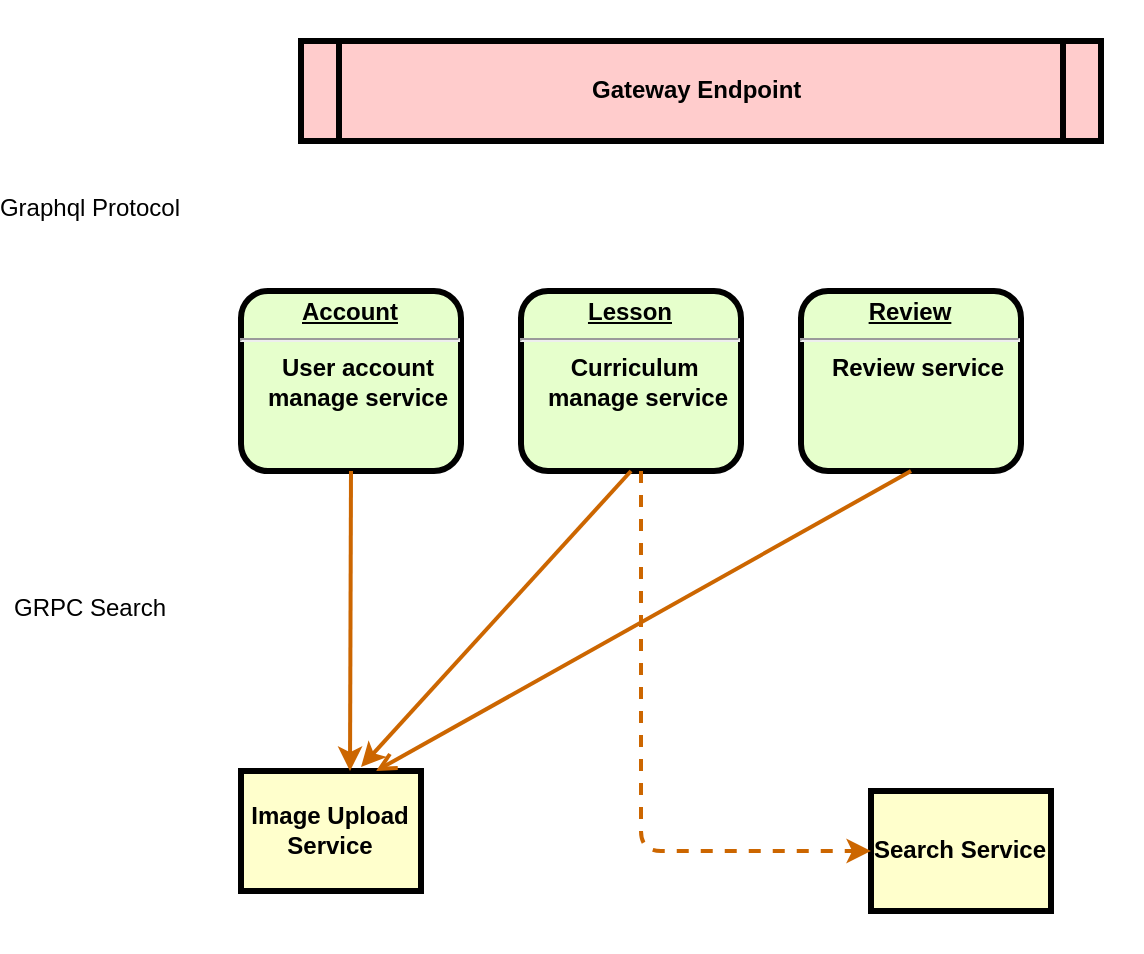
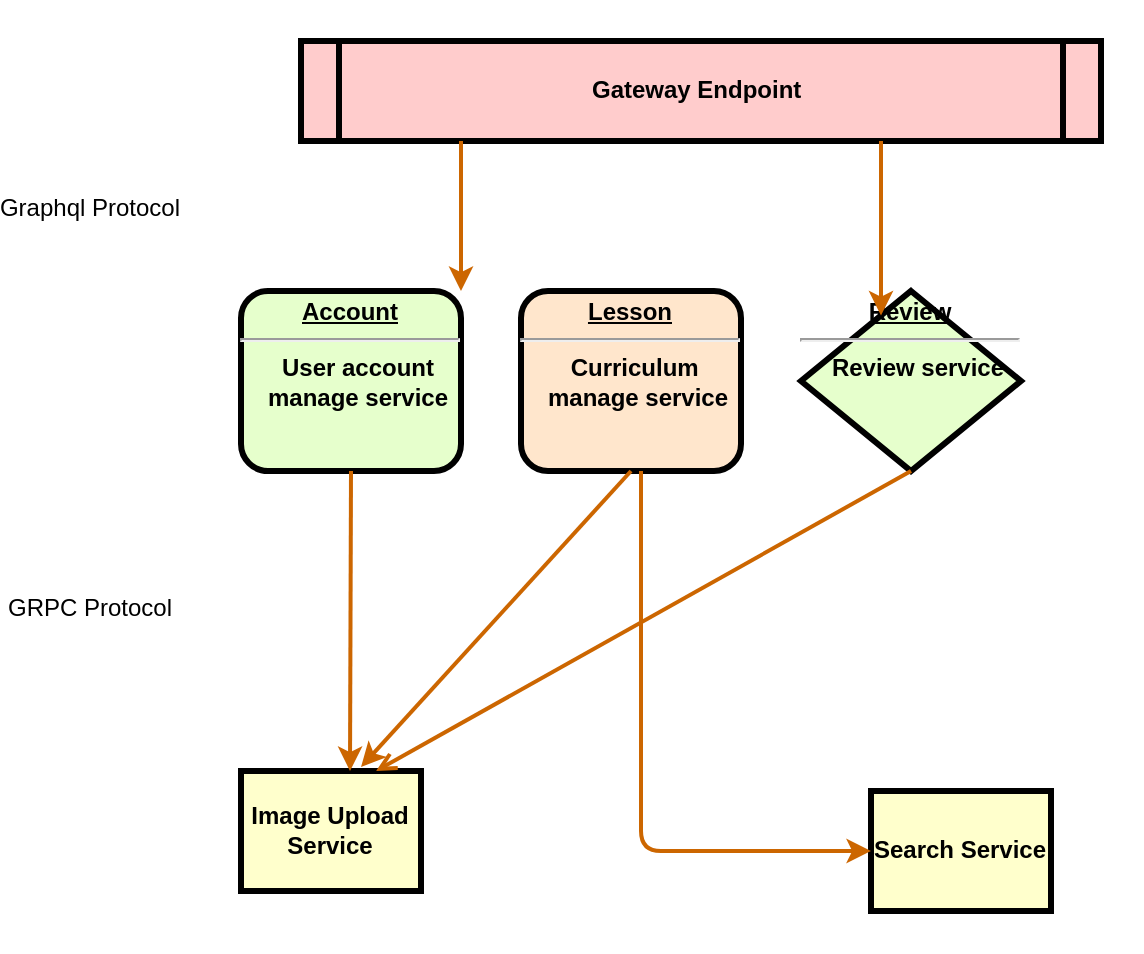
edge "Gateway Endpoint" -> "Account User account manage service": added
edge "Gateway Endpoint" -> "Review Review service": added
node "Lesson Curriculum manage service": fillcolor #e6ffcc -> #ffe6cc
node "Review Review service": shape rounded rectangle -> diamond
node "GRPC Search": label "GRPC Search" -> "GRPC Protocol"
edge "Lesson Curriculum manage service" -> "Search Service": style dashed -> solid
